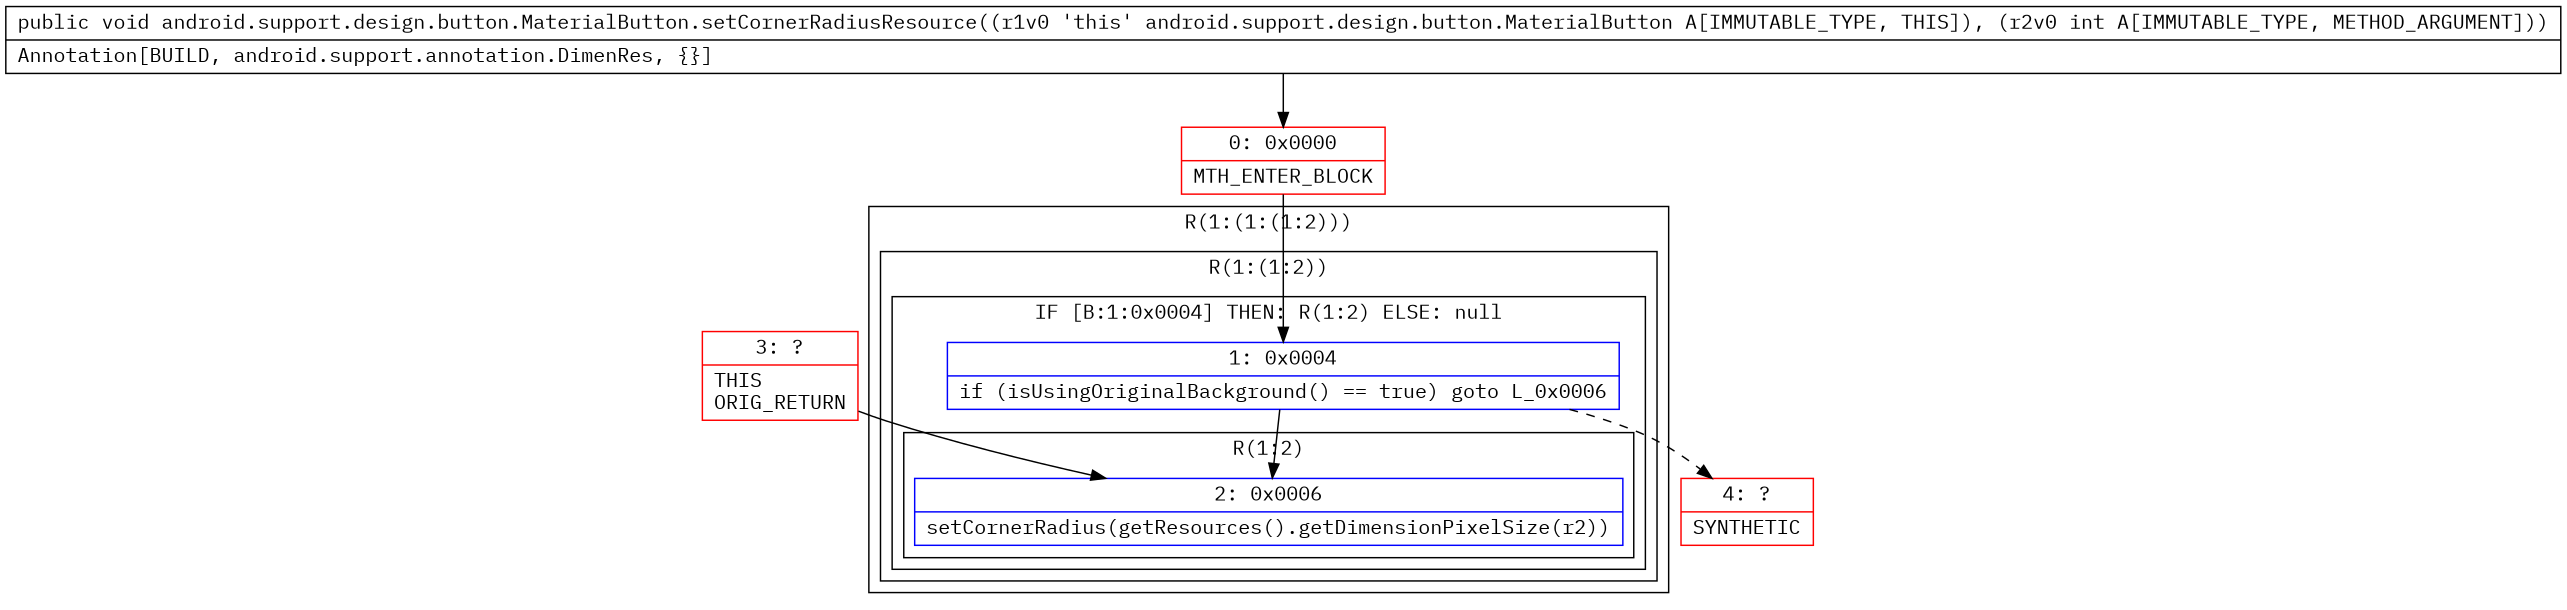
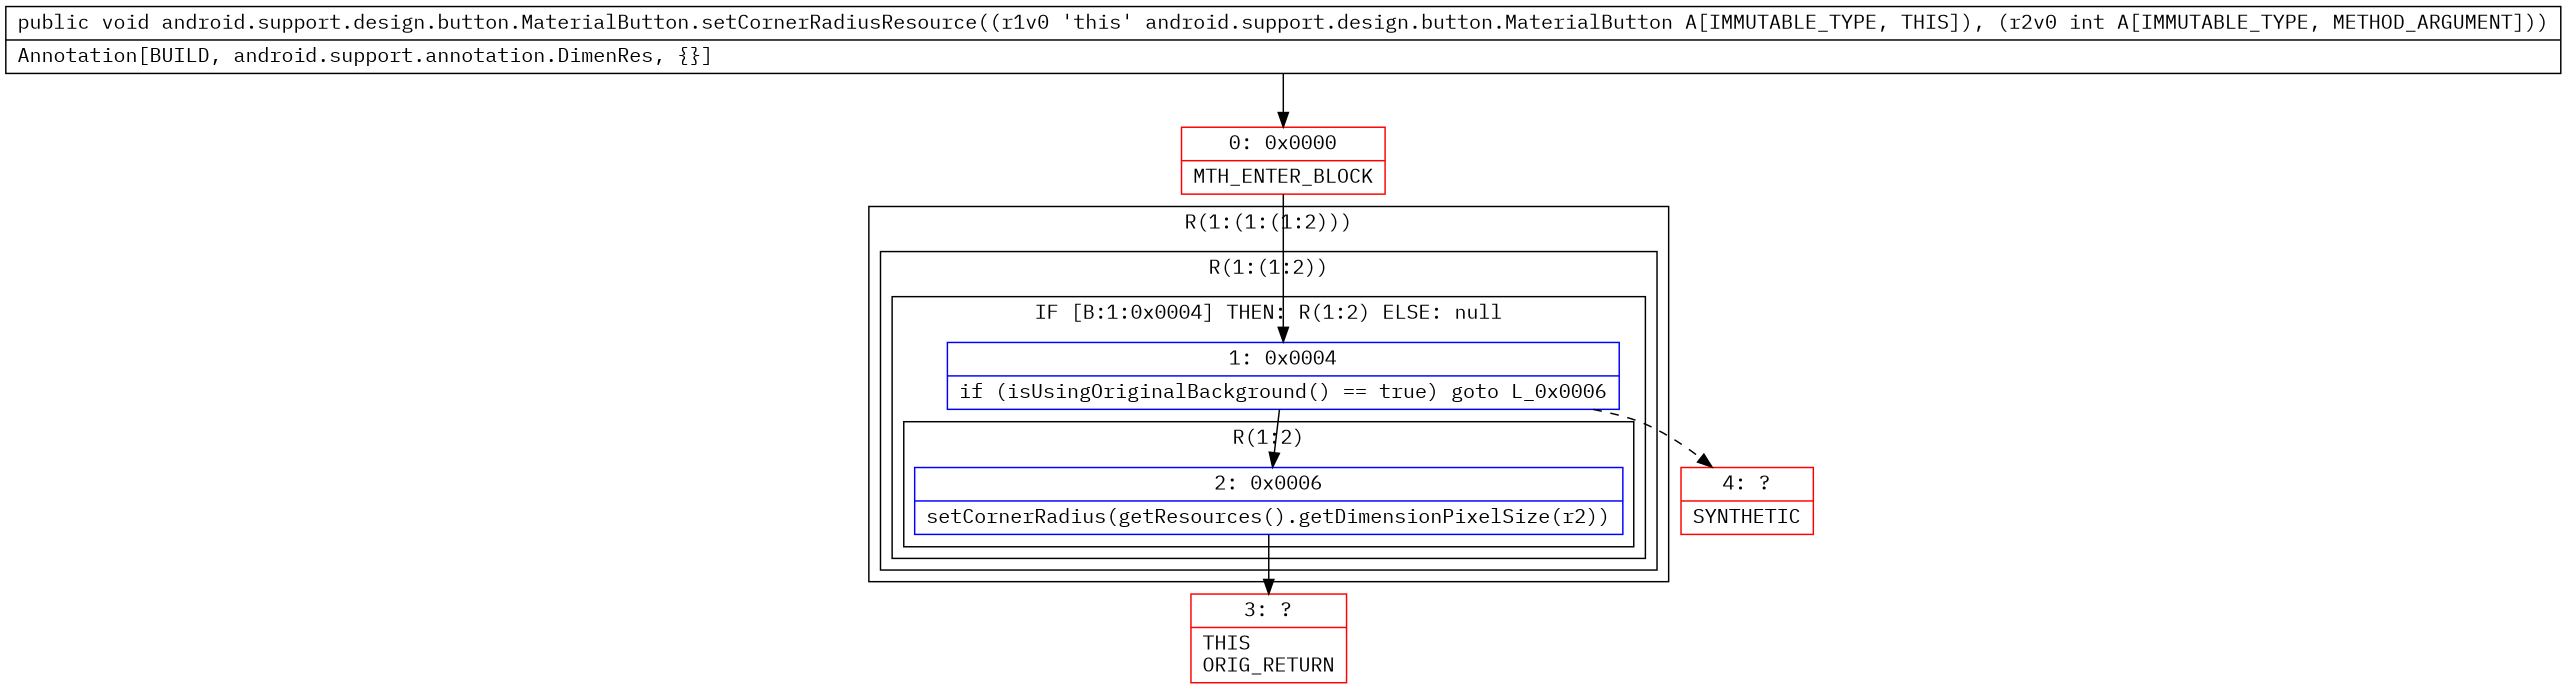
edge "3: ?" -> "2: 0x0006": reversed
